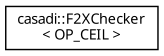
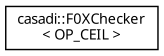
node "casadi::F2XChecker < OP_CEIL >": label "casadi::F2XChecker < OP_CEIL >" -> "casadi::F0XChecker < OP_CEIL >"
